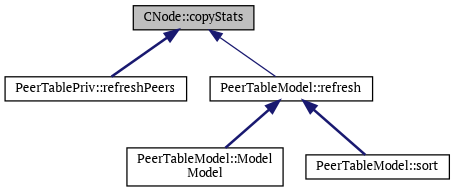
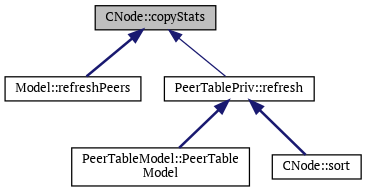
node "PeerTablePriv::refreshPeers": label "PeerTablePriv::refreshPeers" -> "Model::refreshPeers"
node "PeerTableModel::refresh": label "PeerTableModel::refresh" -> "PeerTablePriv::refresh"
node "PeerTableModel::Model Model": label "PeerTableModel::Model Model" -> "PeerTableModel::PeerTable Model"
node "PeerTableModel::sort": label "PeerTableModel::sort" -> "CNode::sort"
